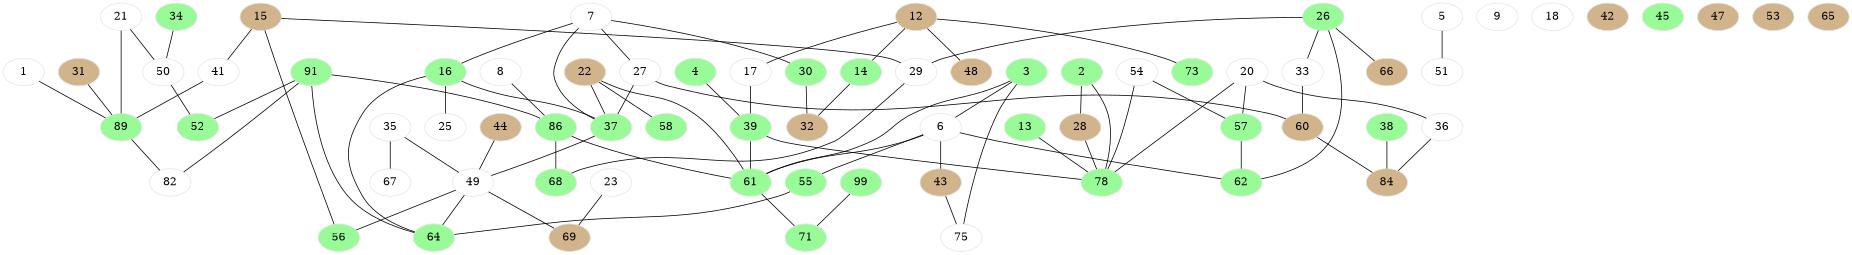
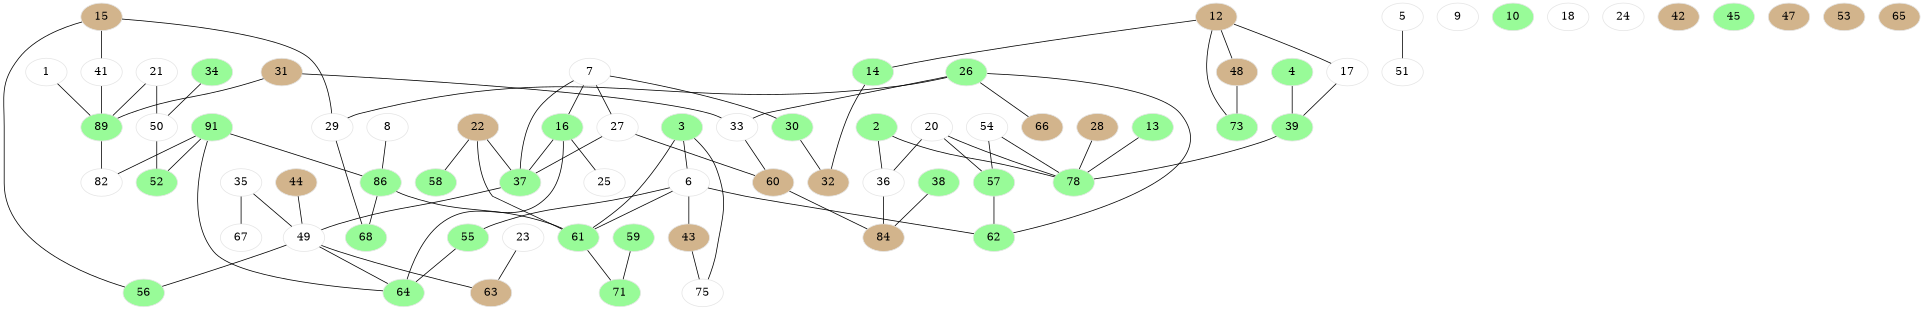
node "10": added
node "24": added
edge "31" -- "33": added
edge "2" -- "28": now "2" -- "36"
edge "48" -- "73": added
edge "39" -- "61": removed
node "99": label "99" -> "59"
node "69": label "69" -> "63"
